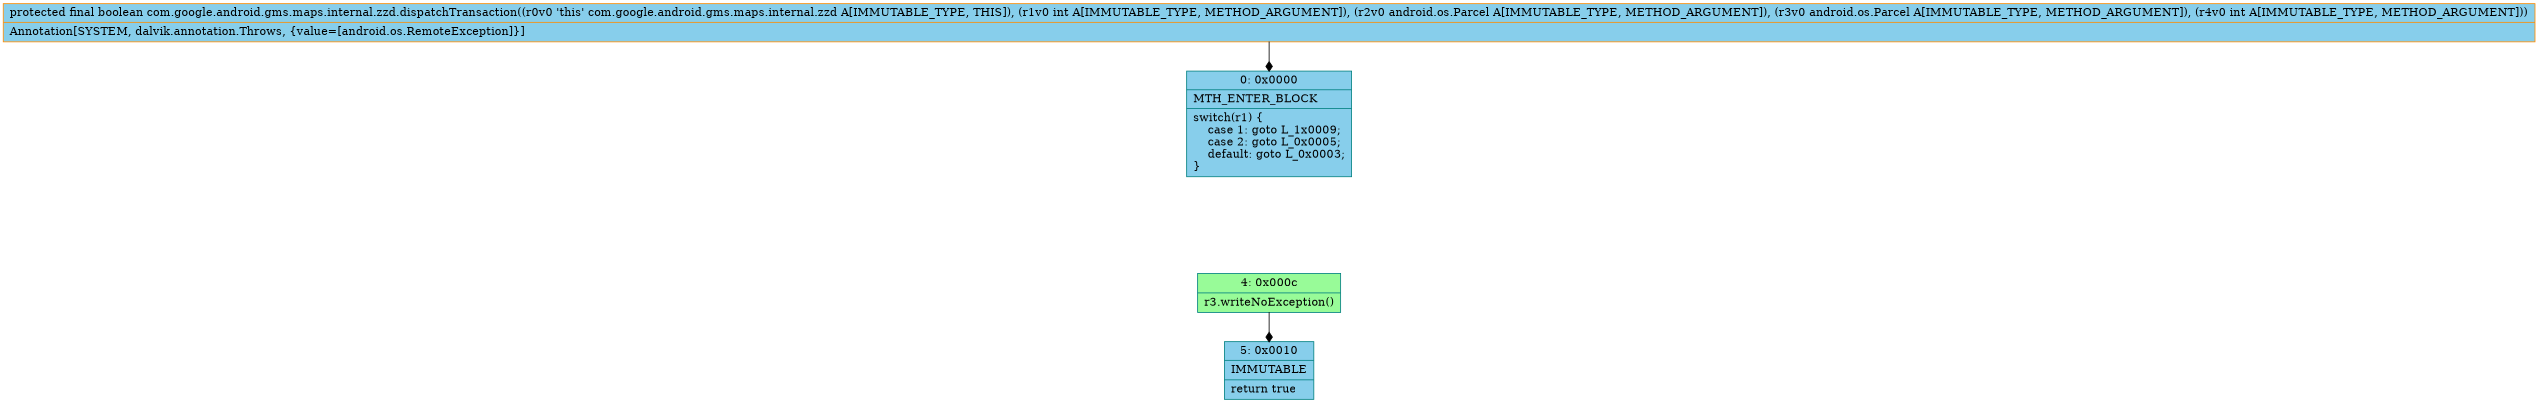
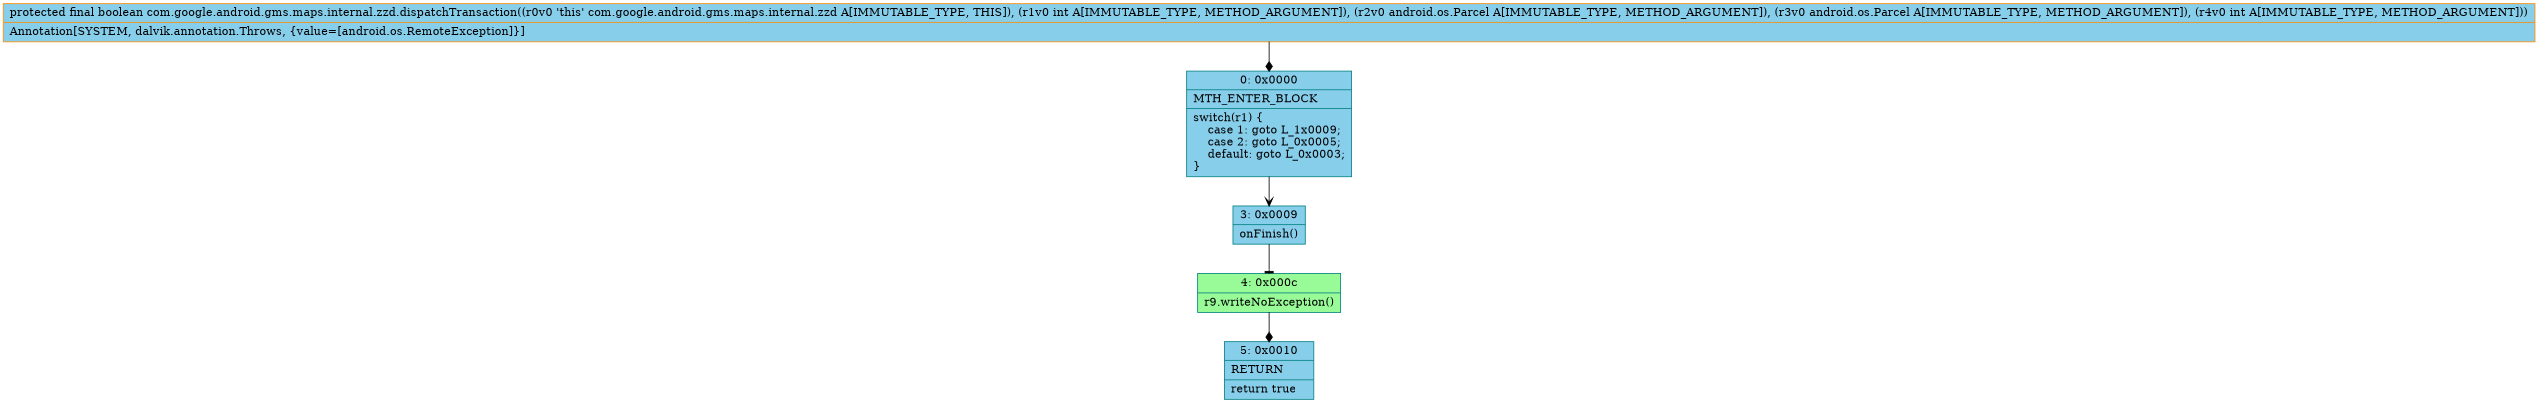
node "3: 0x0009": added
node "4: 0x000c": text "r3.writeNoException()" -> "r9.writeNoException()"
node "5: 0x0010": text "IMMUTABLE" -> "RETURN"
